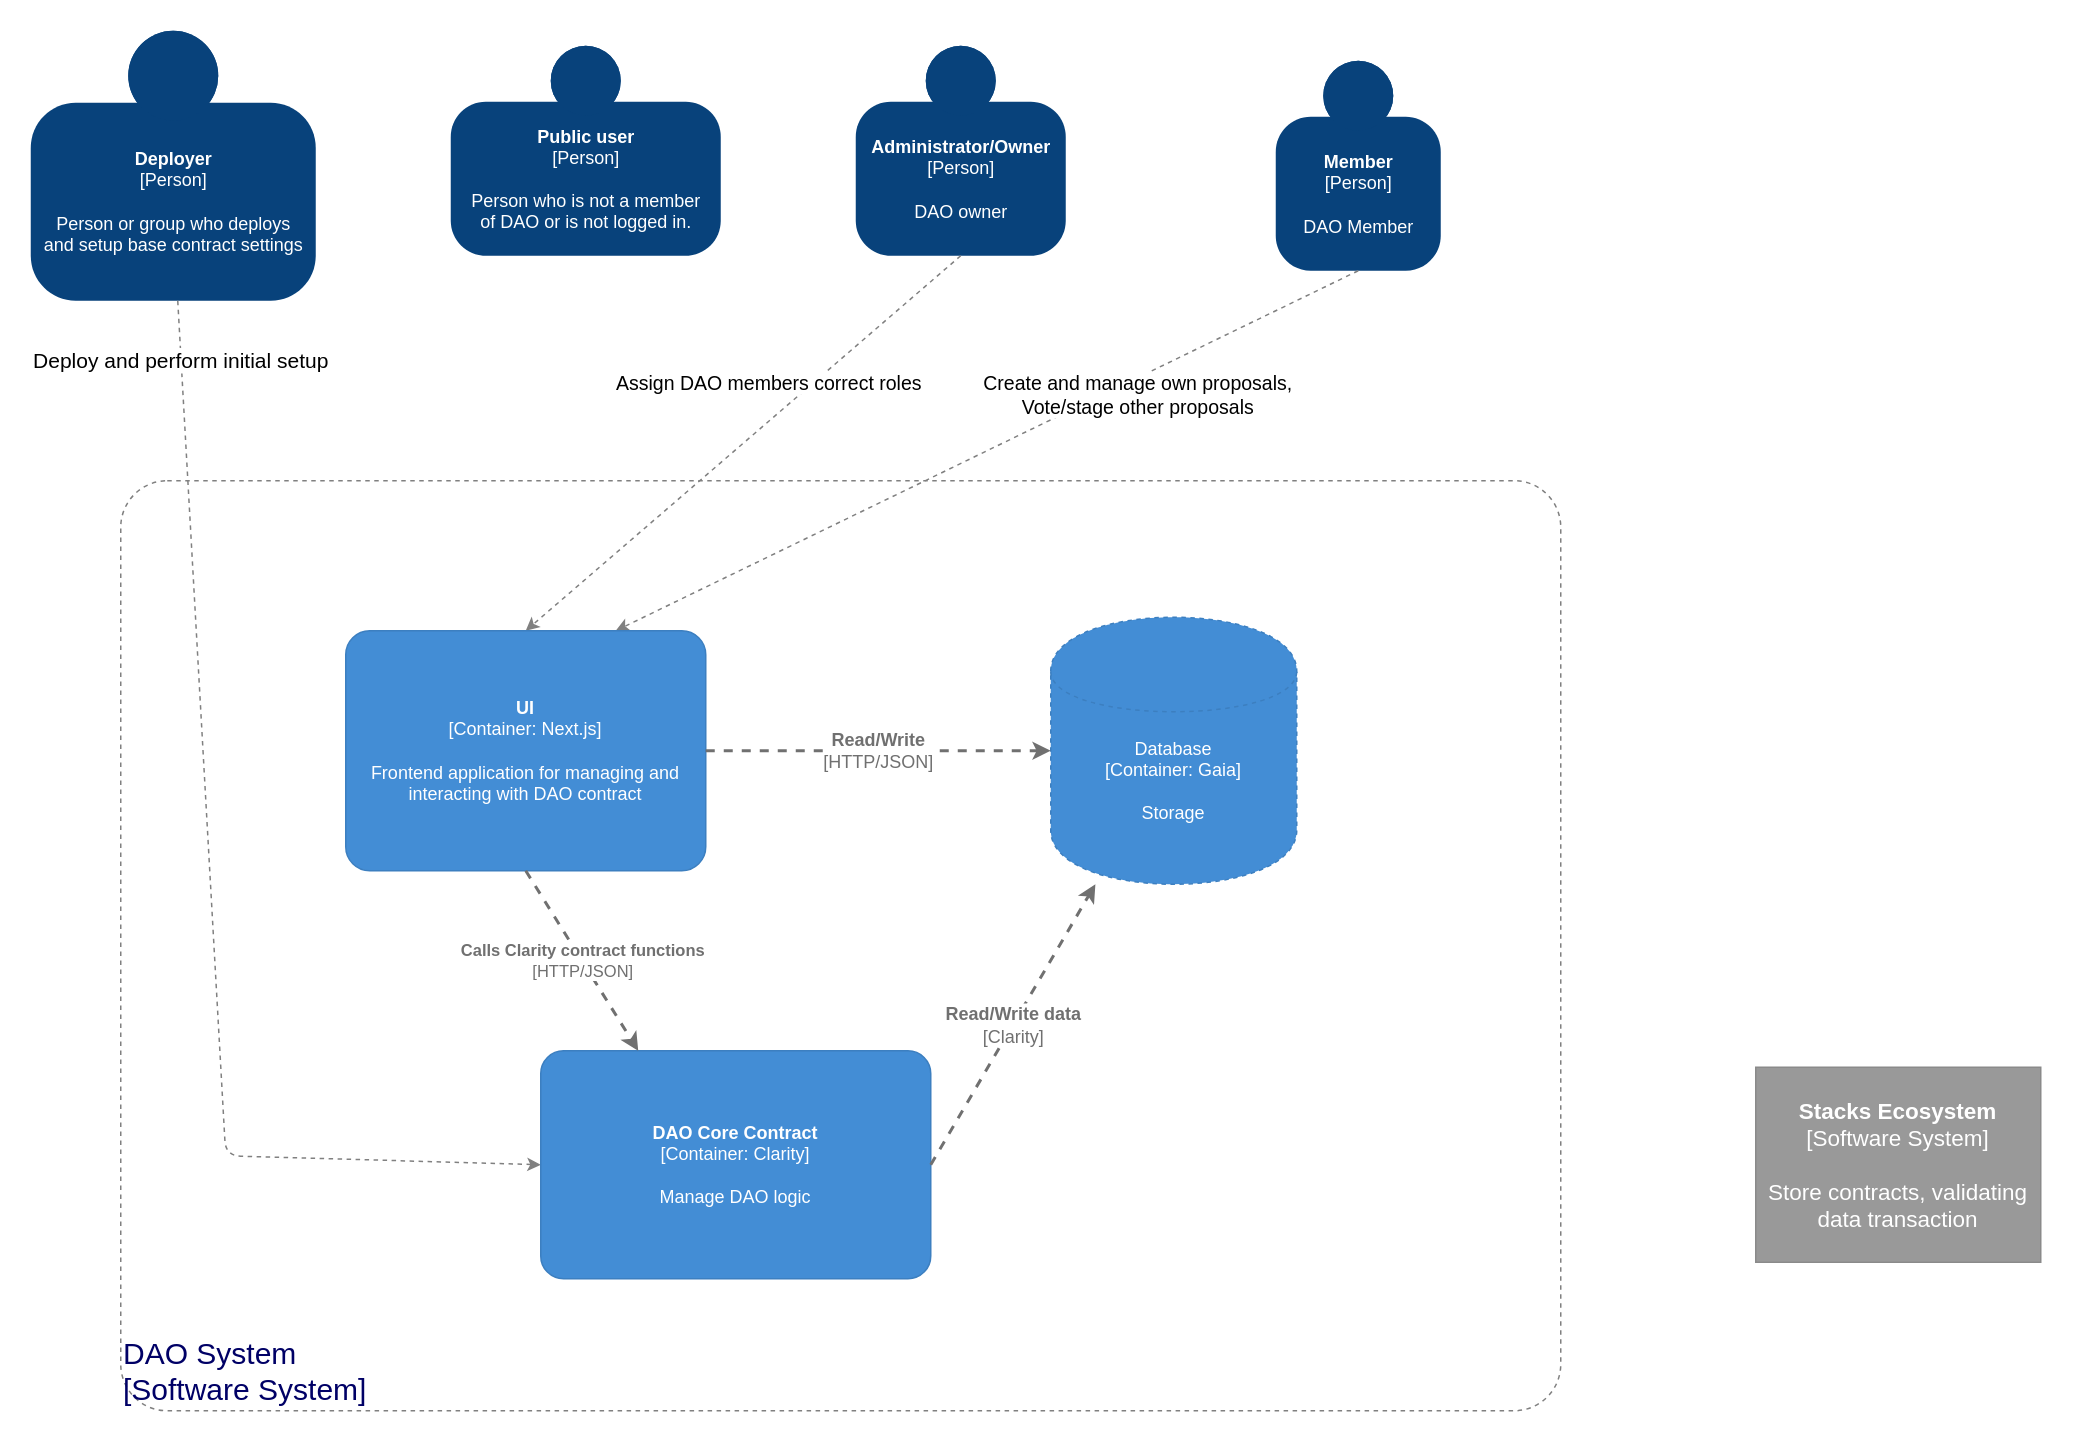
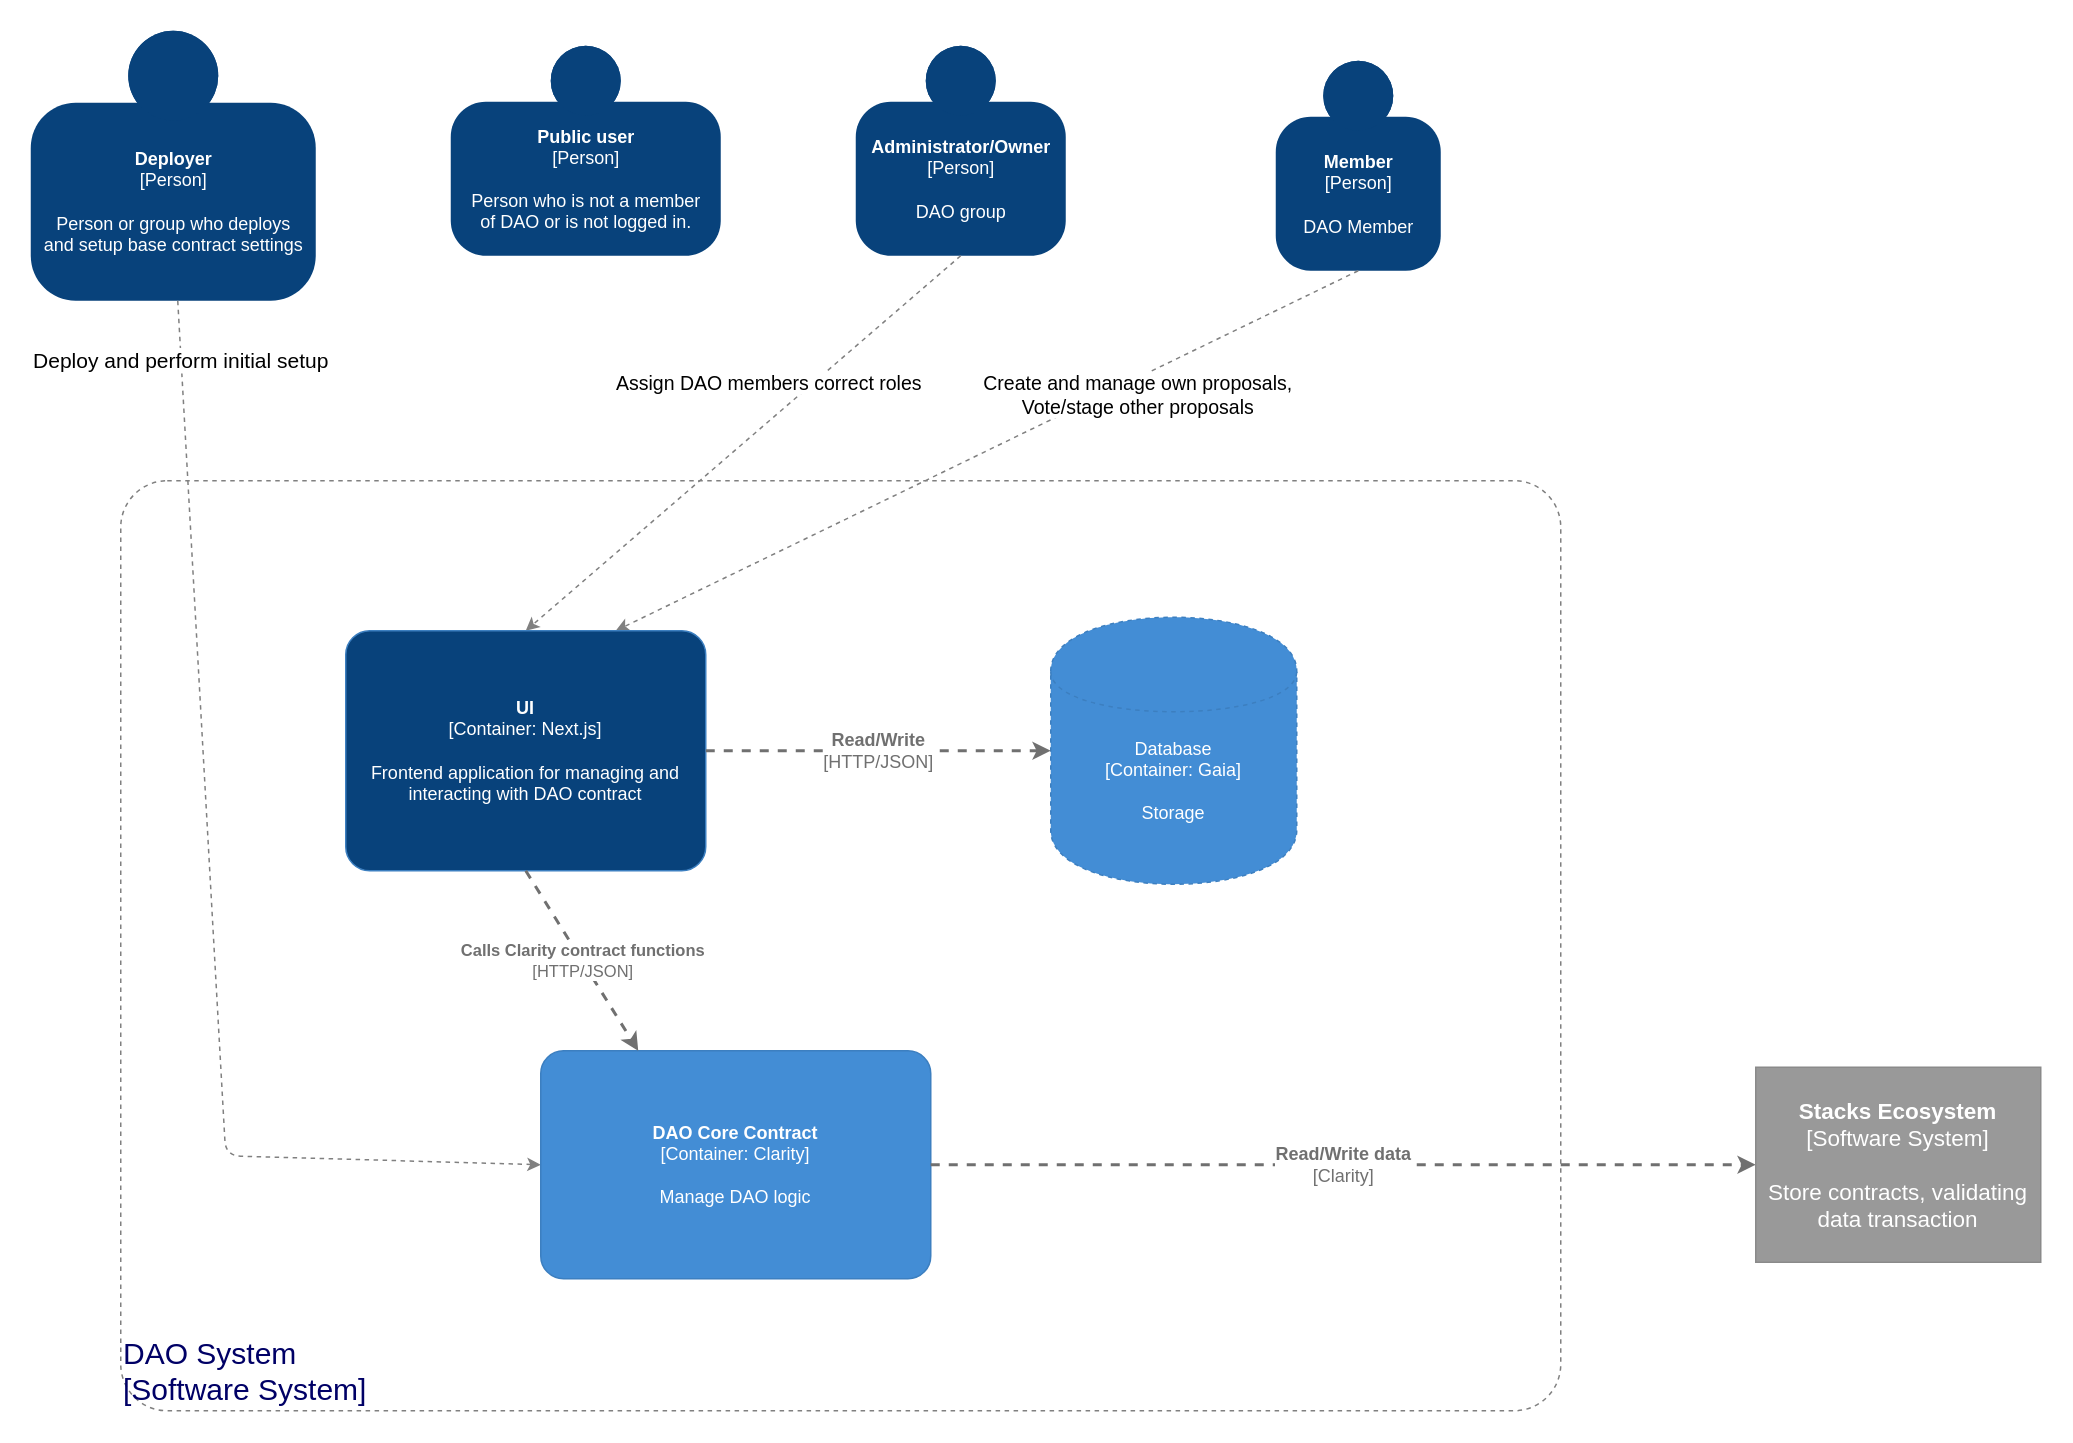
node "Administrator/Owner [Person] DAO owner": label "Administrator/Owner [Person] DAO owner" -> "Administrator/Owner [Person] DAO group"
node "UI [Container: Next.js] Frontend application for managing and interacting with DAO contract": fillcolor #438dd5 -> #08427b
edge "DAO Core Contract [Container: Clarity] Manage DAO logic" -> "Database [Container: Gaia] Storage": now "DAO Core Contract [Container: Clarity] Manage DAO logic" -> "Stacks Ecosystem [Software System] Store contracts, validating data transaction"
